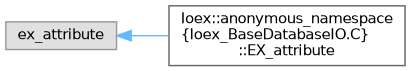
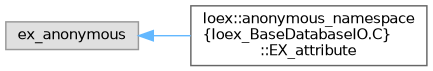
node "ex_attribute": label "ex_attribute" -> "ex_anonymous"
